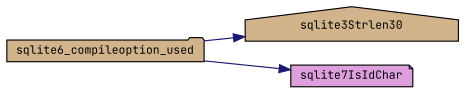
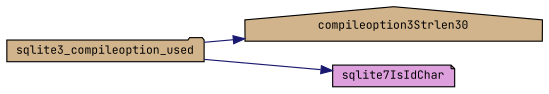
node "sqlite3Strlen30": label "sqlite3Strlen30" -> "compileoption3Strlen30"
node "sqlite6_compileoption_used": label "sqlite6_compileoption_used" -> "sqlite3_compileoption_used"
